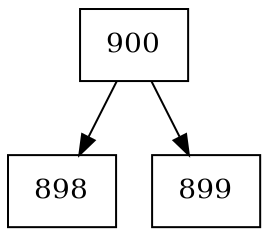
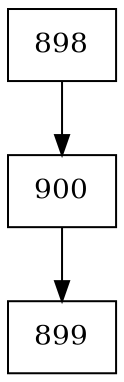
edge "900" -> "898": reversed
